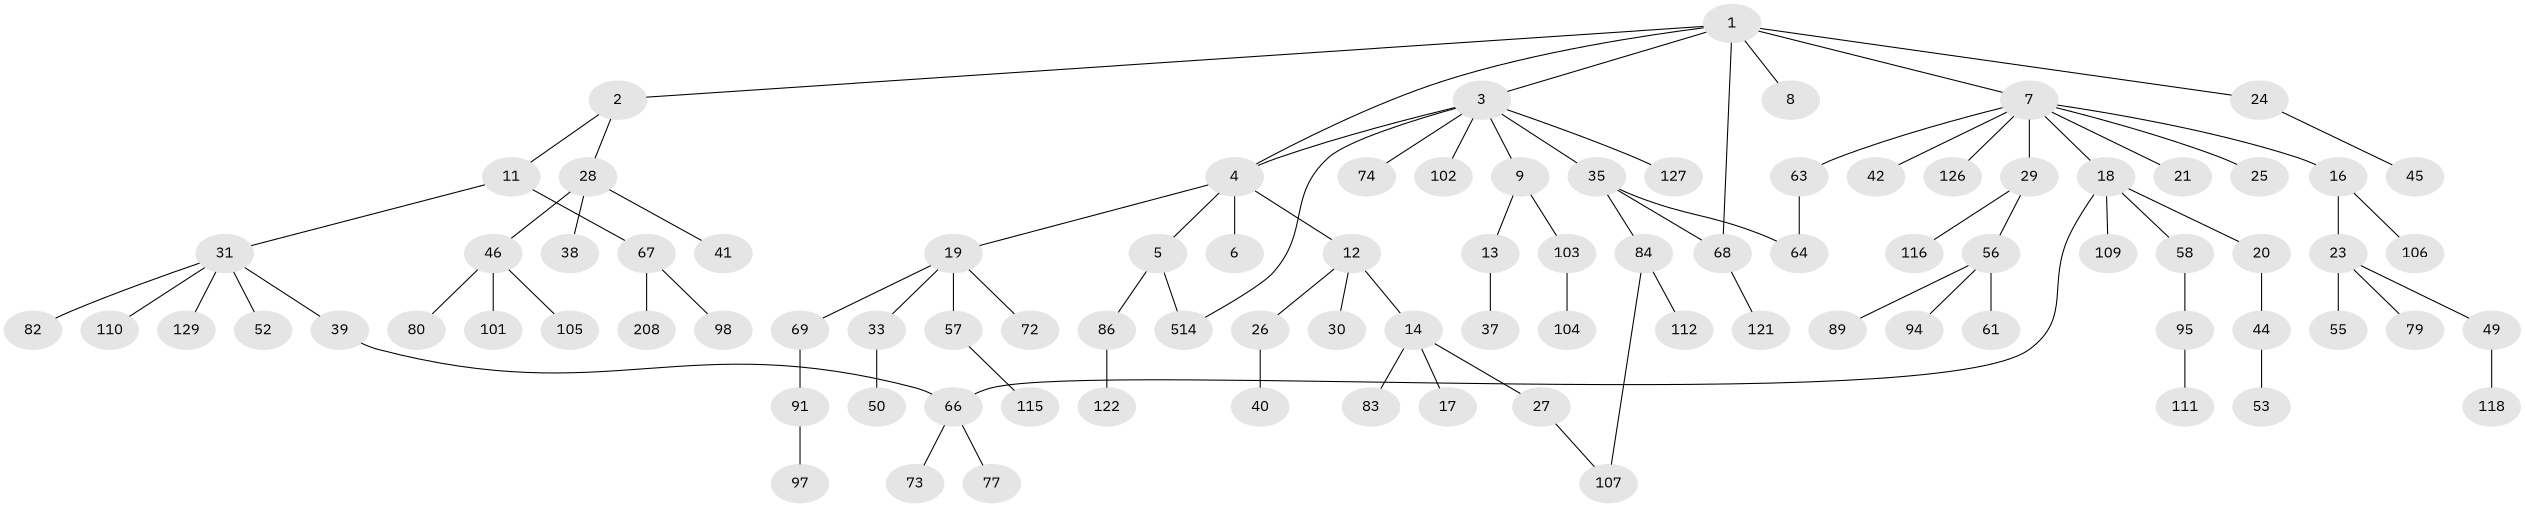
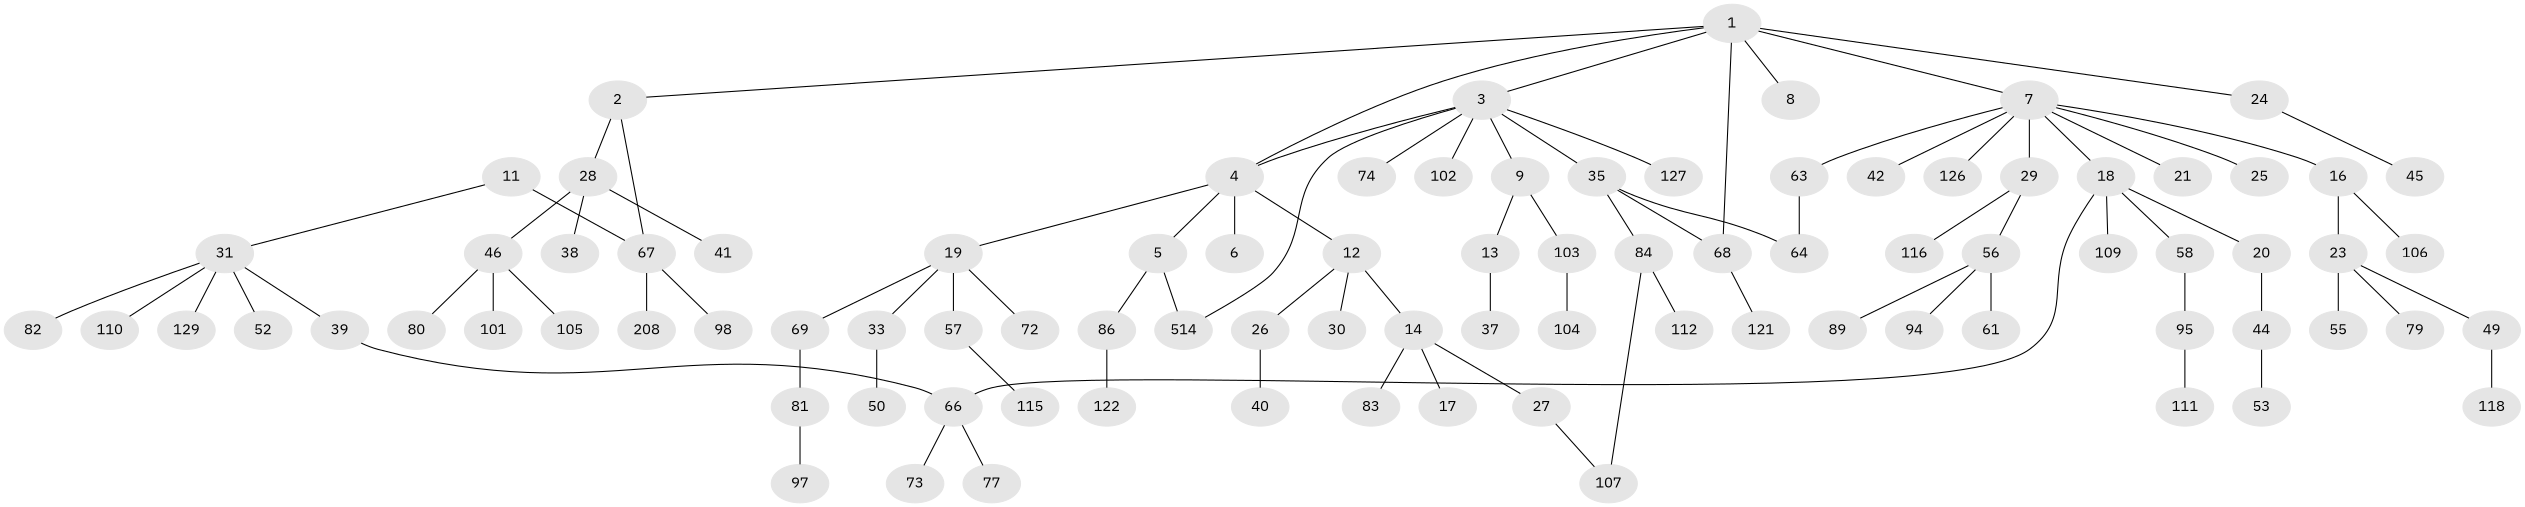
edge "2" -- "11": now "2" -- "67"
node "91": label "91" -> "81"
